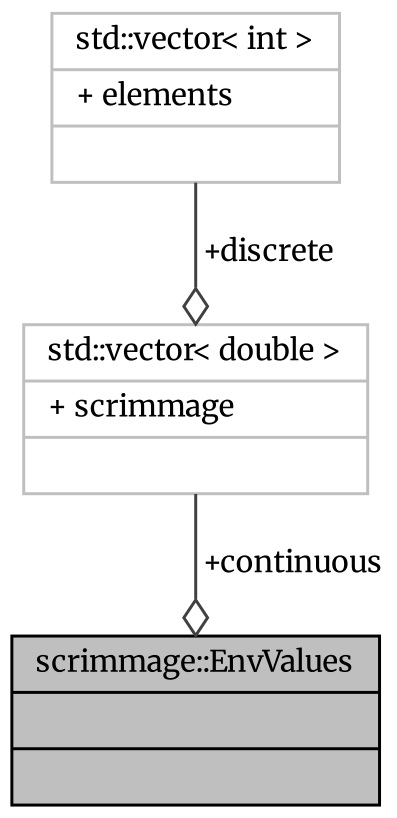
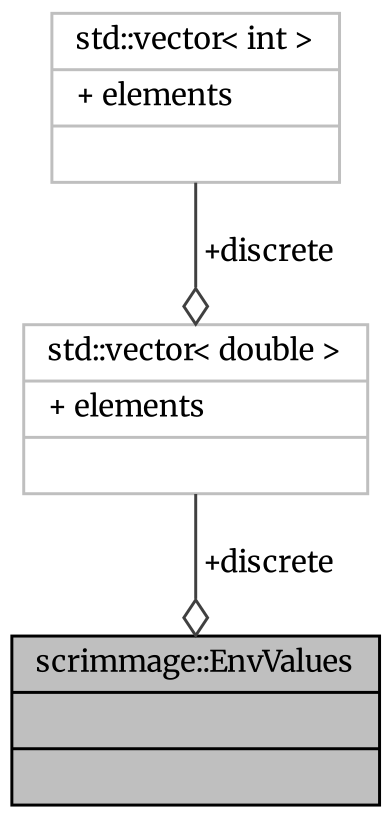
node "std::vector< double >": text "+ scrimmage" -> "+ elements"
edge "std::vector< double >" -> "scrimmage::EnvValues": label " +continuous" -> " +discrete"
